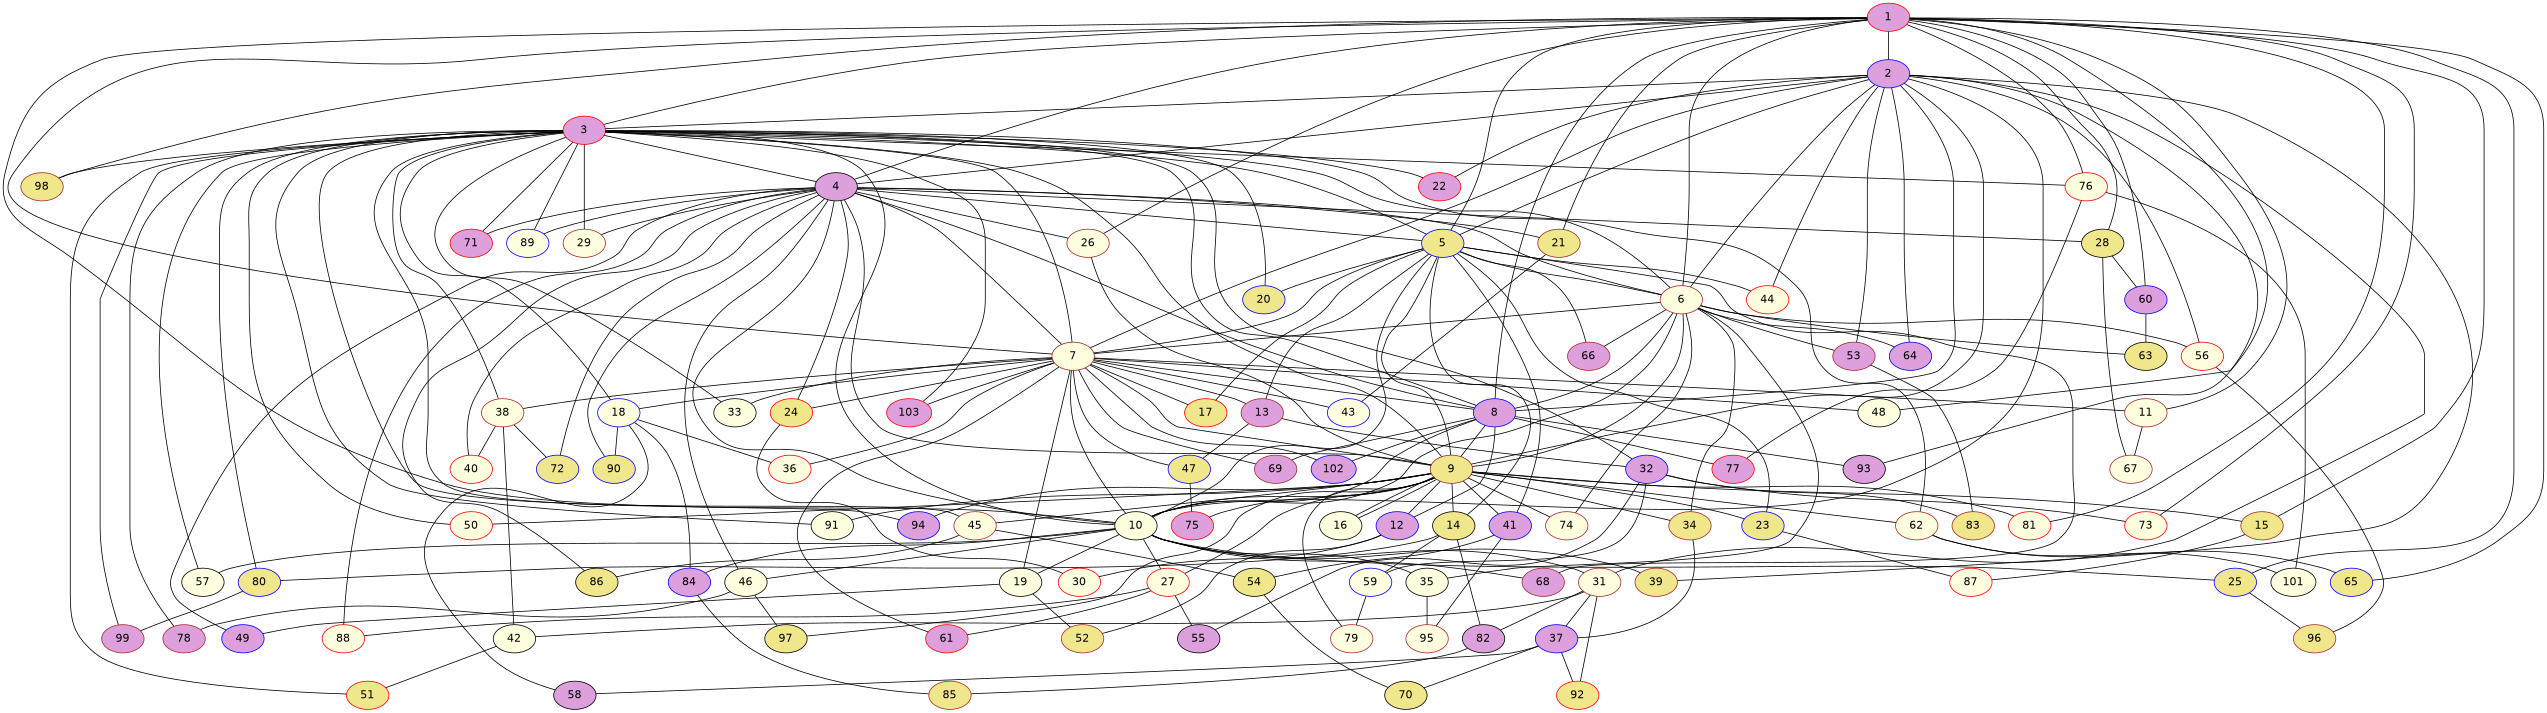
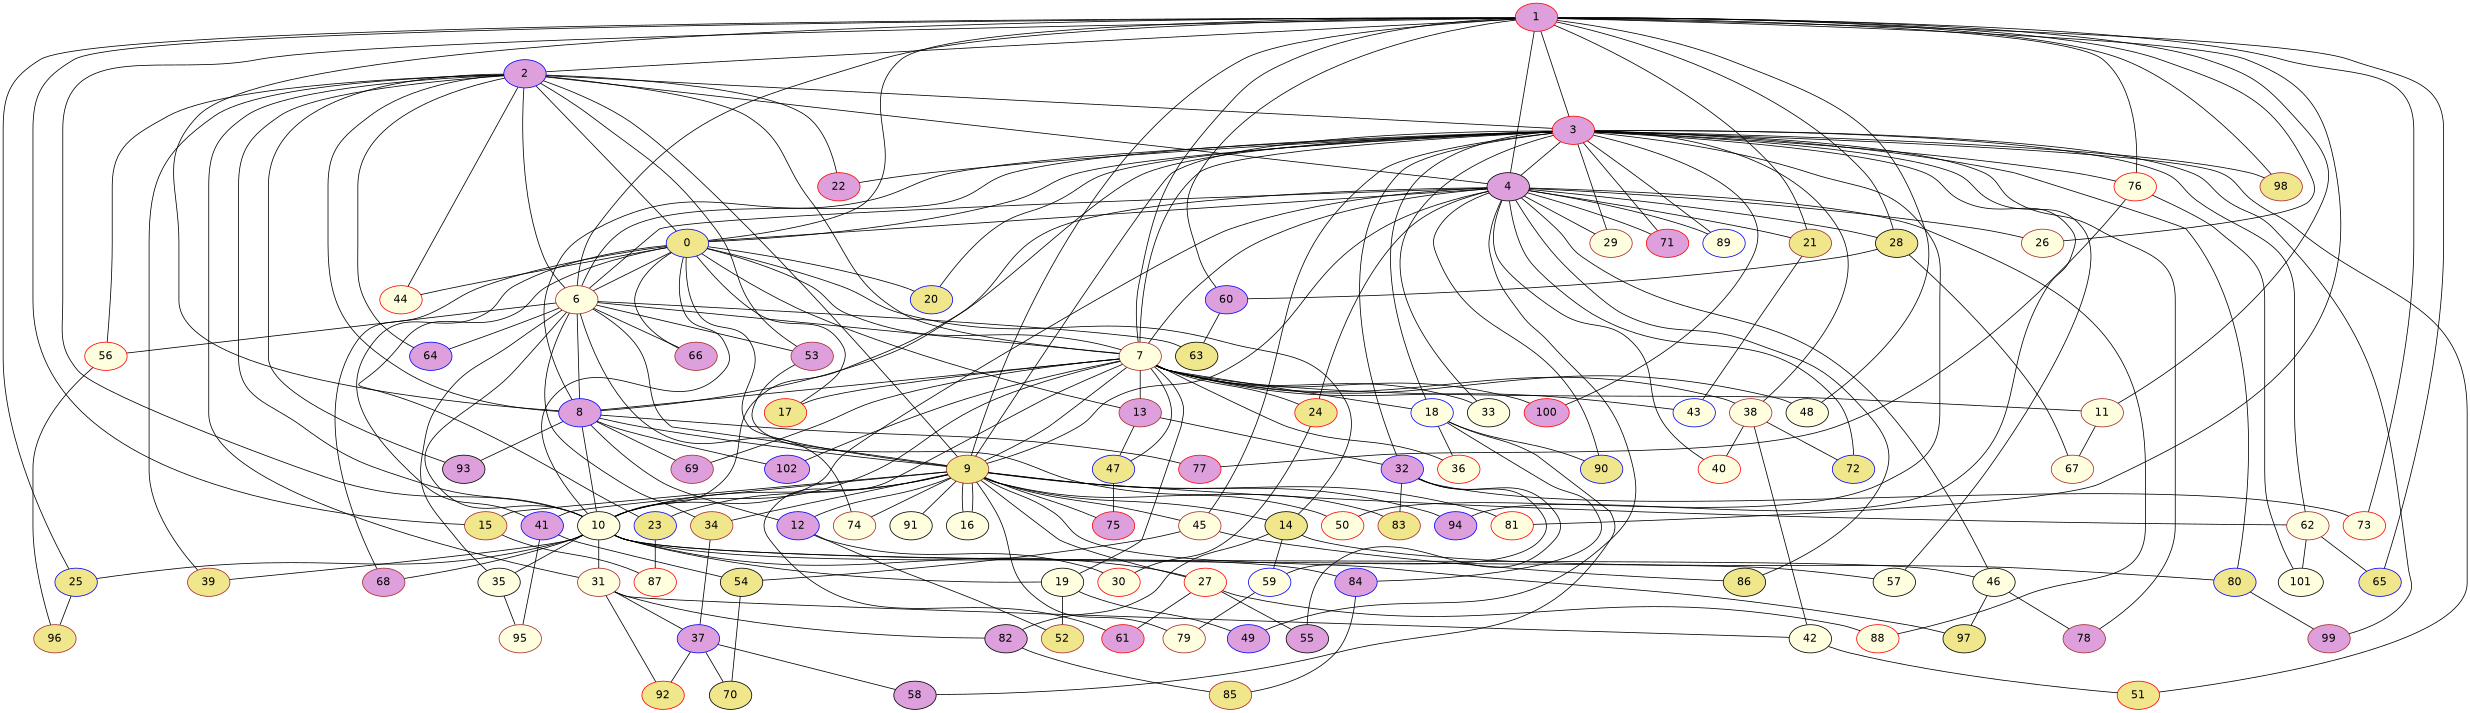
node "5": label "5" -> "0"
edge "26" -- "9": now "1" -- "9"
edge "3" -- "91": removed
node "103": label "103" -> "100"
